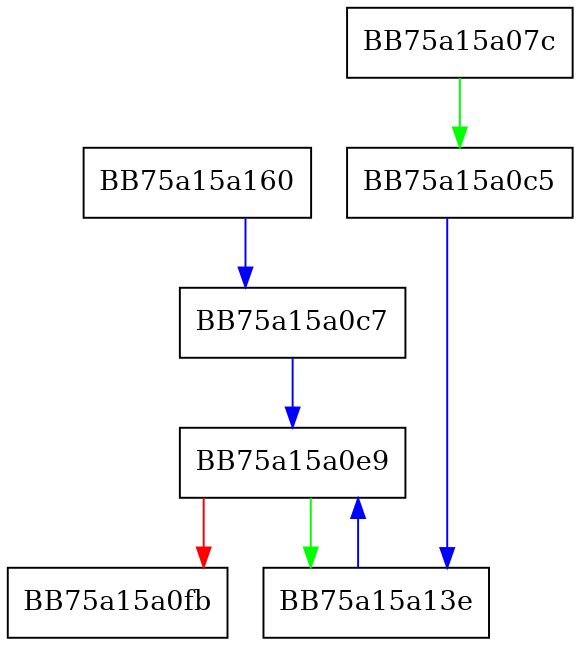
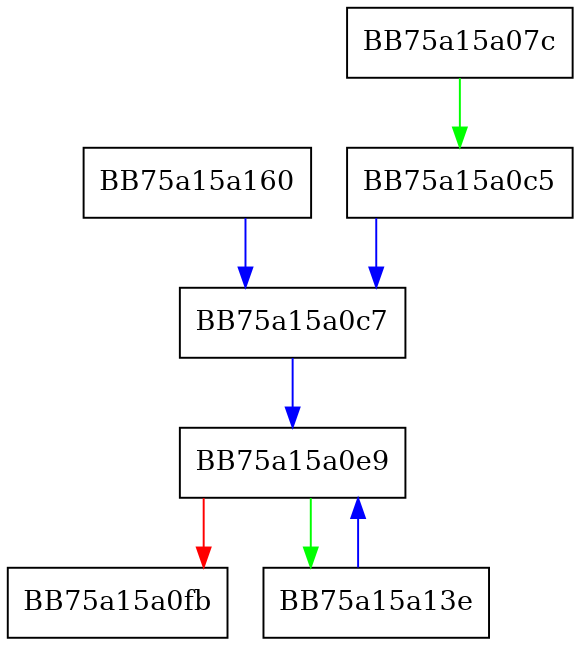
edge "BB75a15a0c5" -> "BB75a15a13e": now "BB75a15a0c5" -> "BB75a15a0c7"
